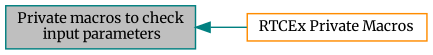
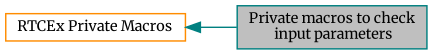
edge "RTCEx Private Macros" -> "Private macros to check input parameters": reversed
